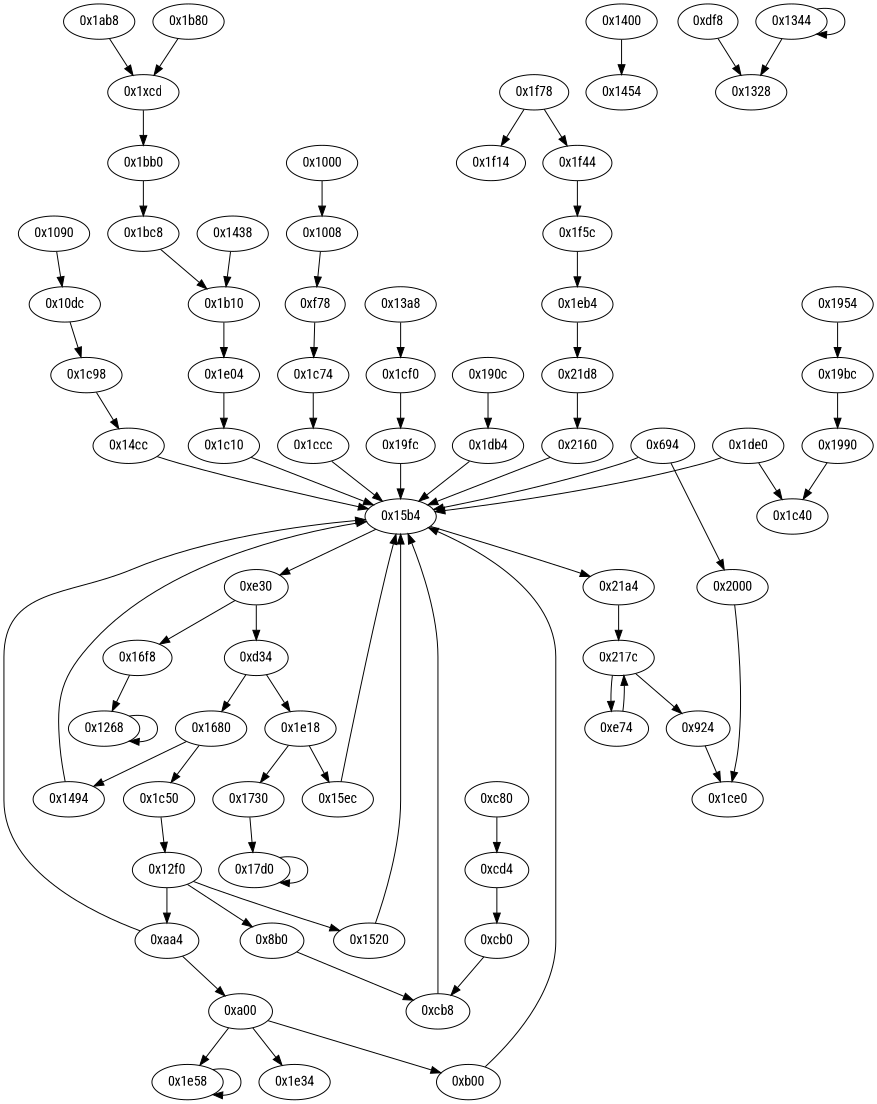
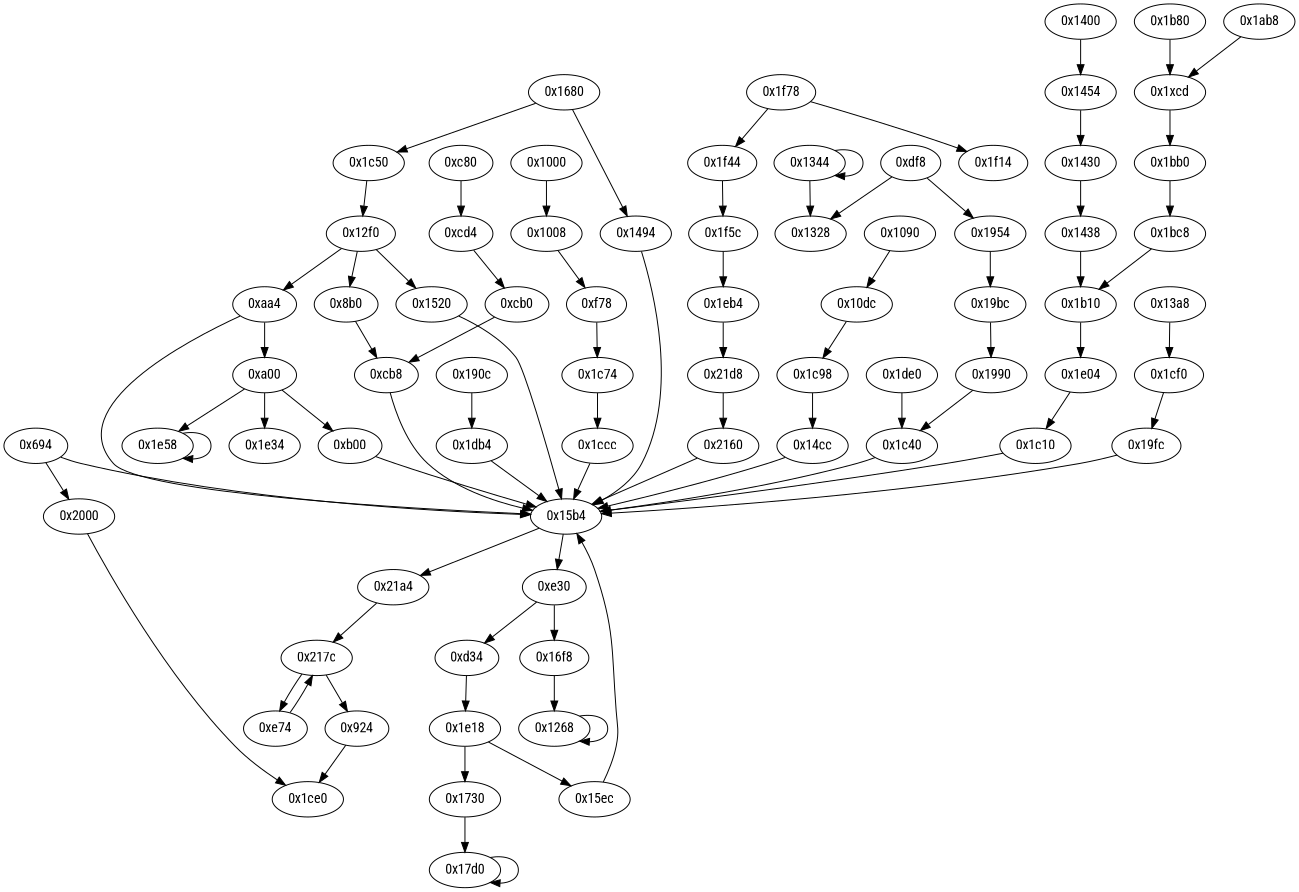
node "0x1430": added
edge "0xdf8" -> "0x1954": added
edge "0x1de0" -> "0x15b4": now "0x1c40" -> "0x15b4"
edge "0xd34" -> "0x1680": removed
